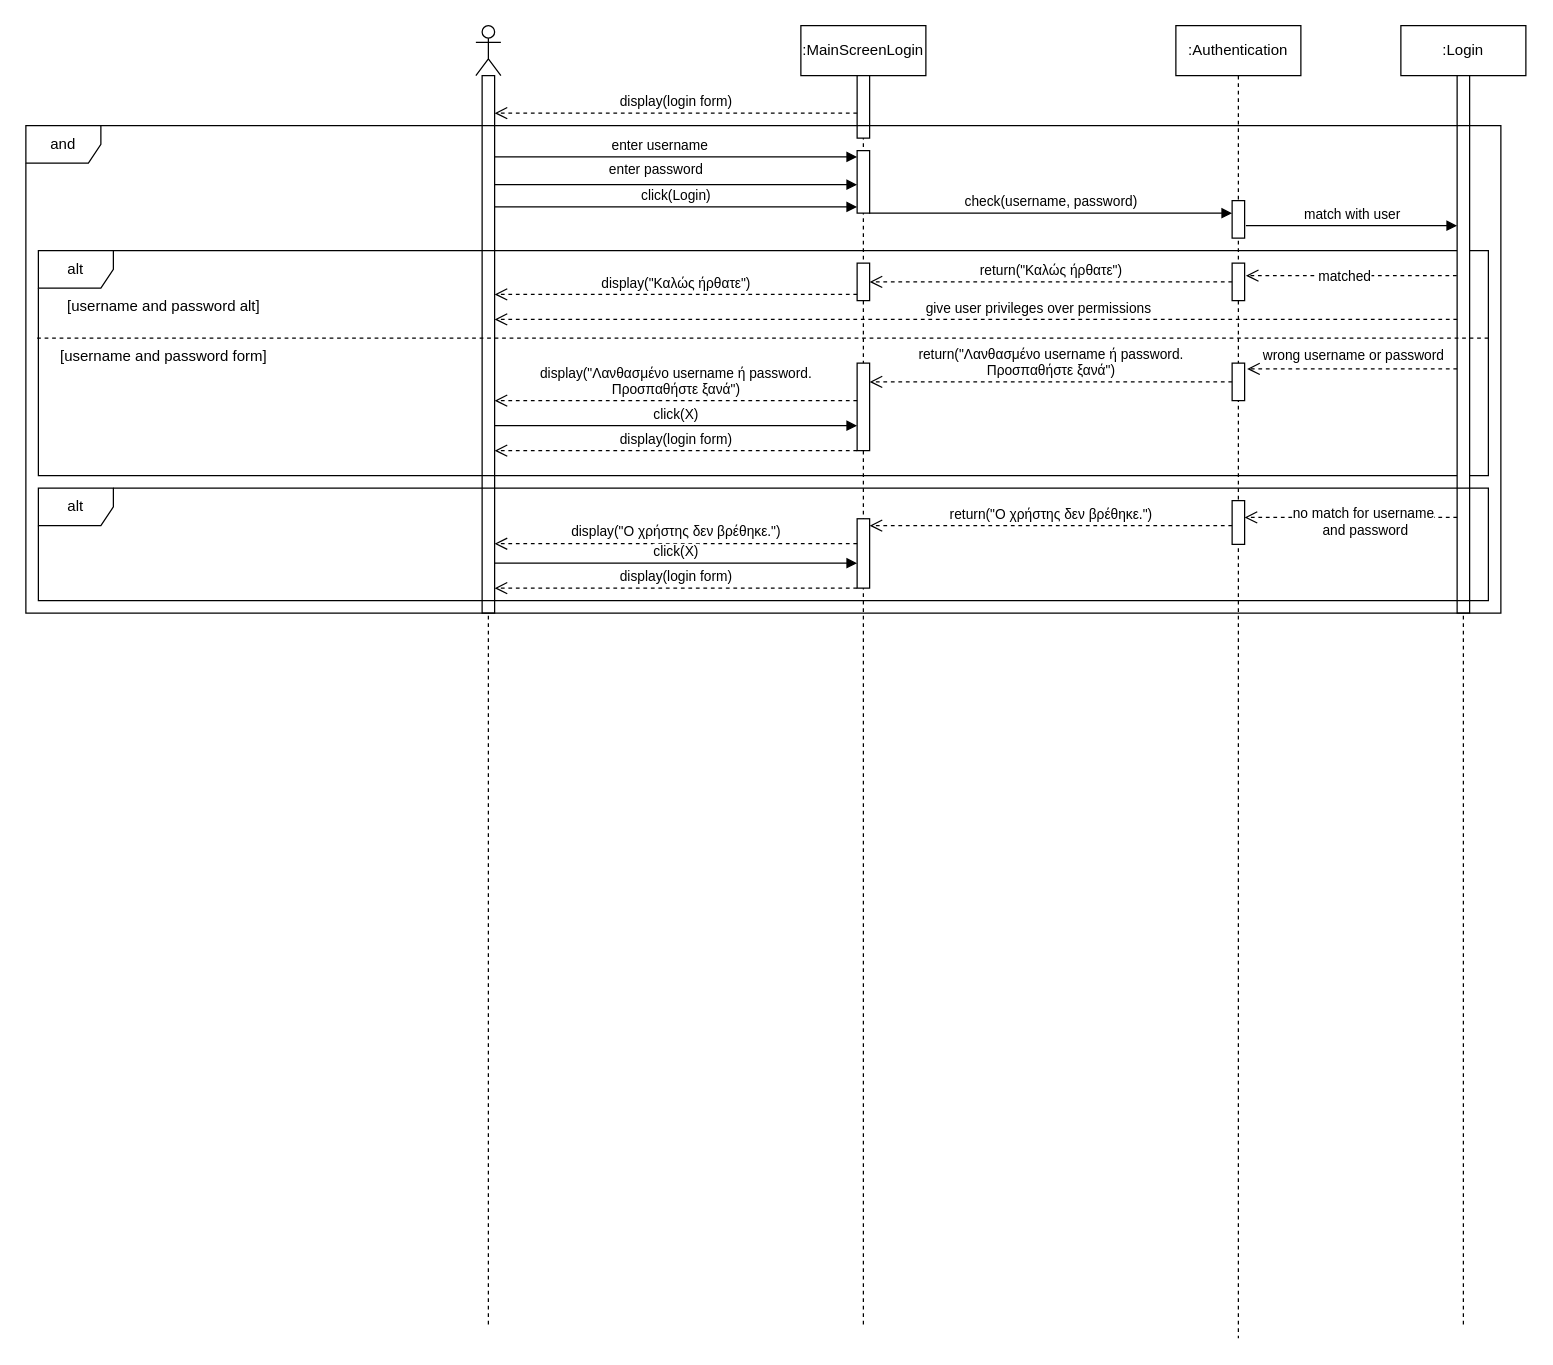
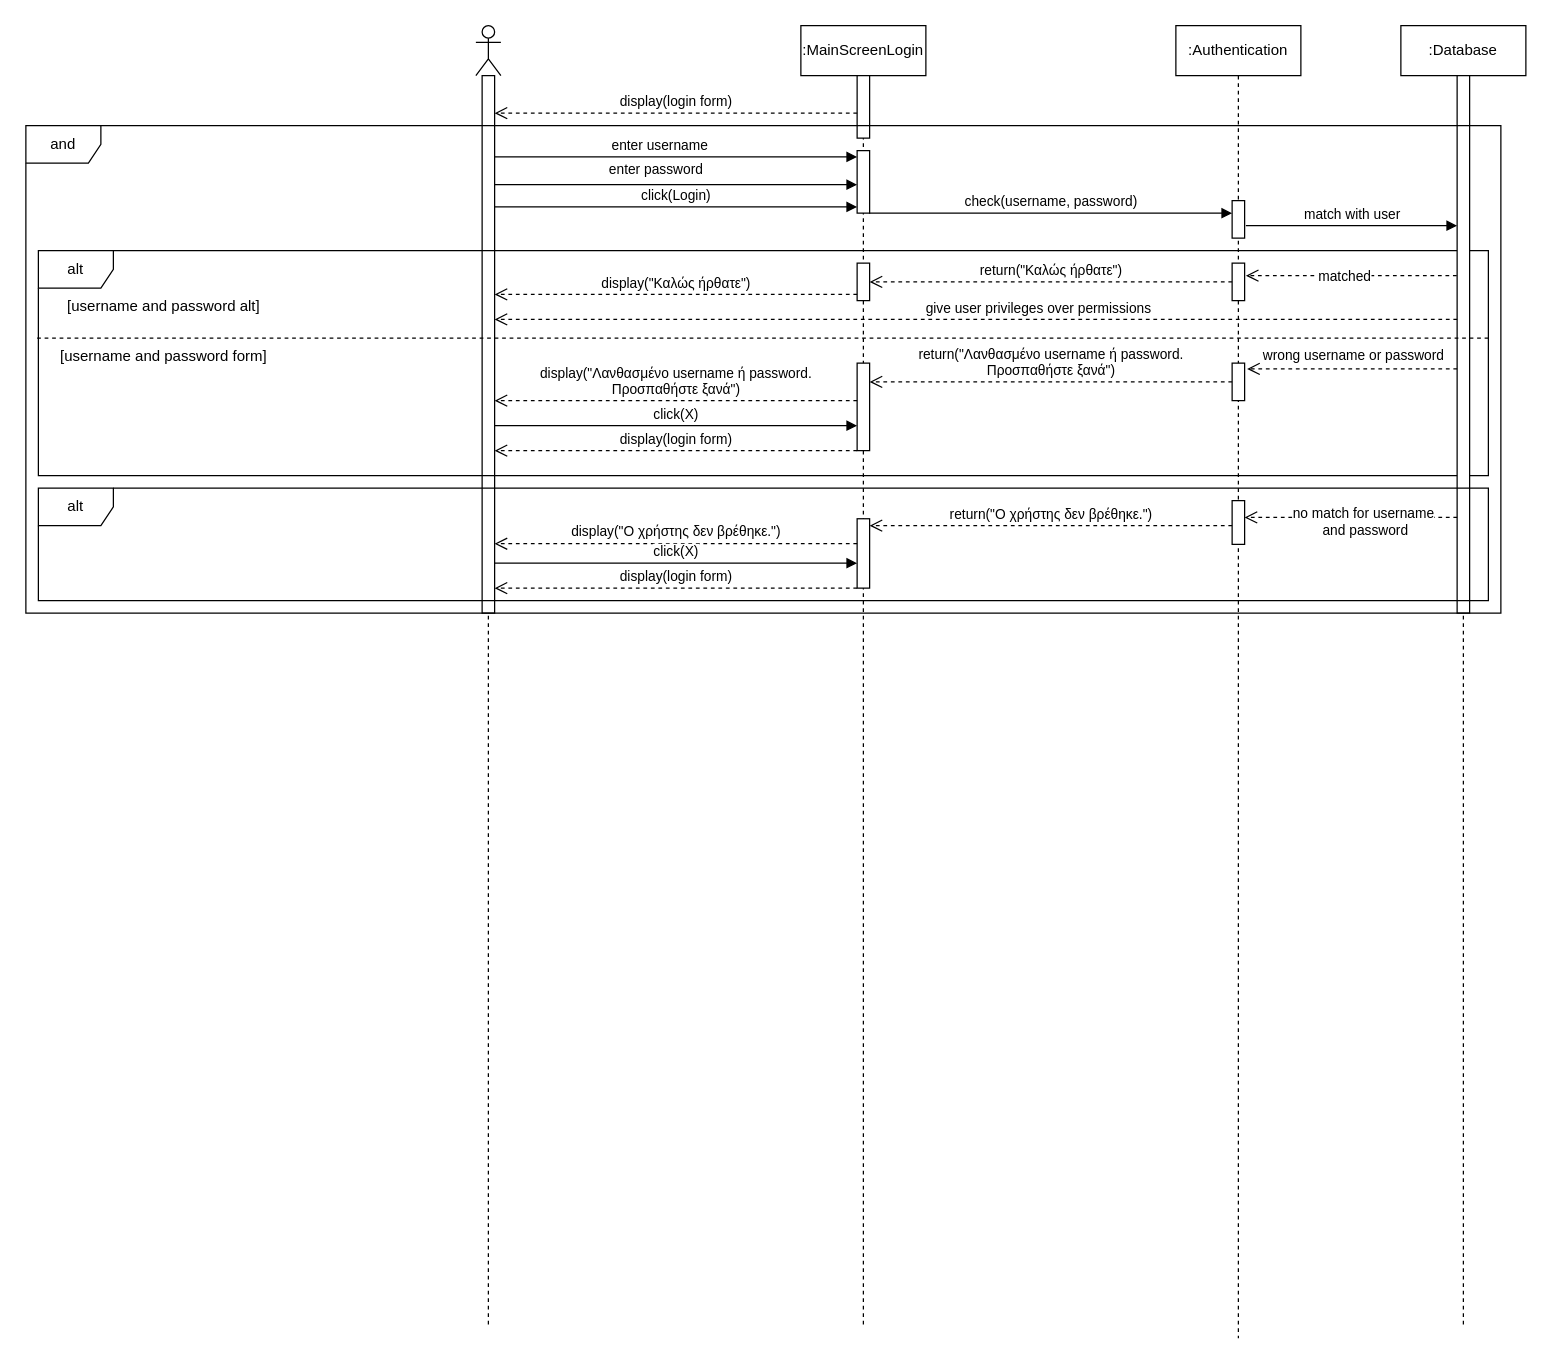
node ":Login": label ":Login" -> ":Database"
